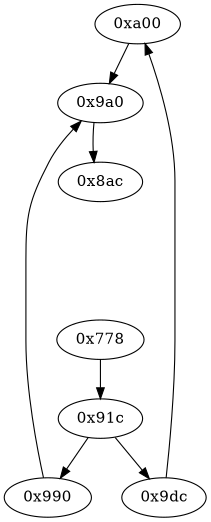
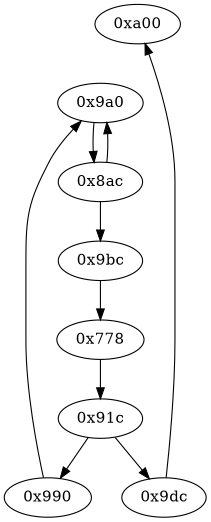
edge "0xa00" -> "0x9a0": now "0x8ac" -> "0x9a0"
node "0x9bc": added
